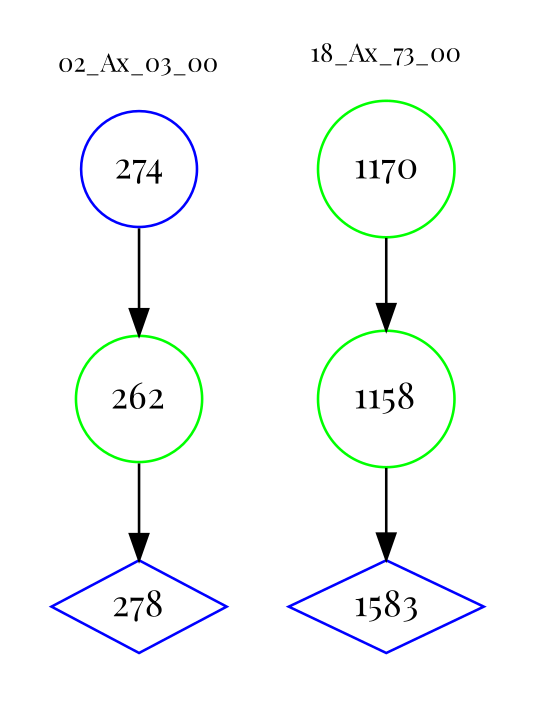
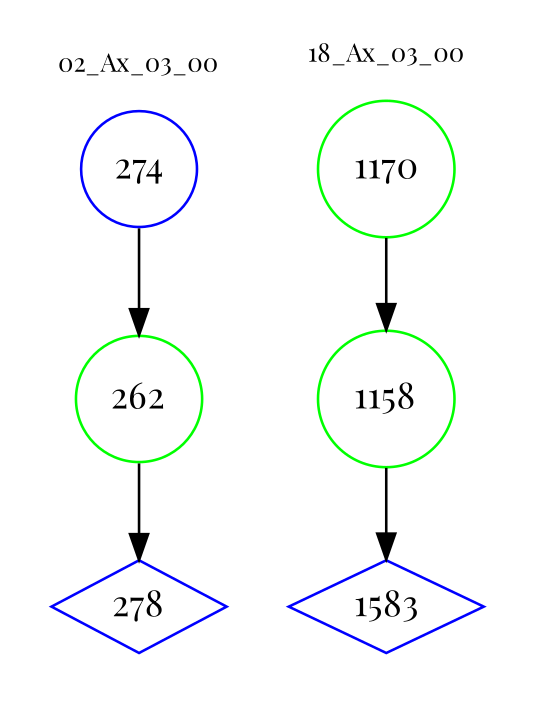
cluster "18_Ax_73_00": label "18_Ax_73_00" -> "18_Ax_03_00"
